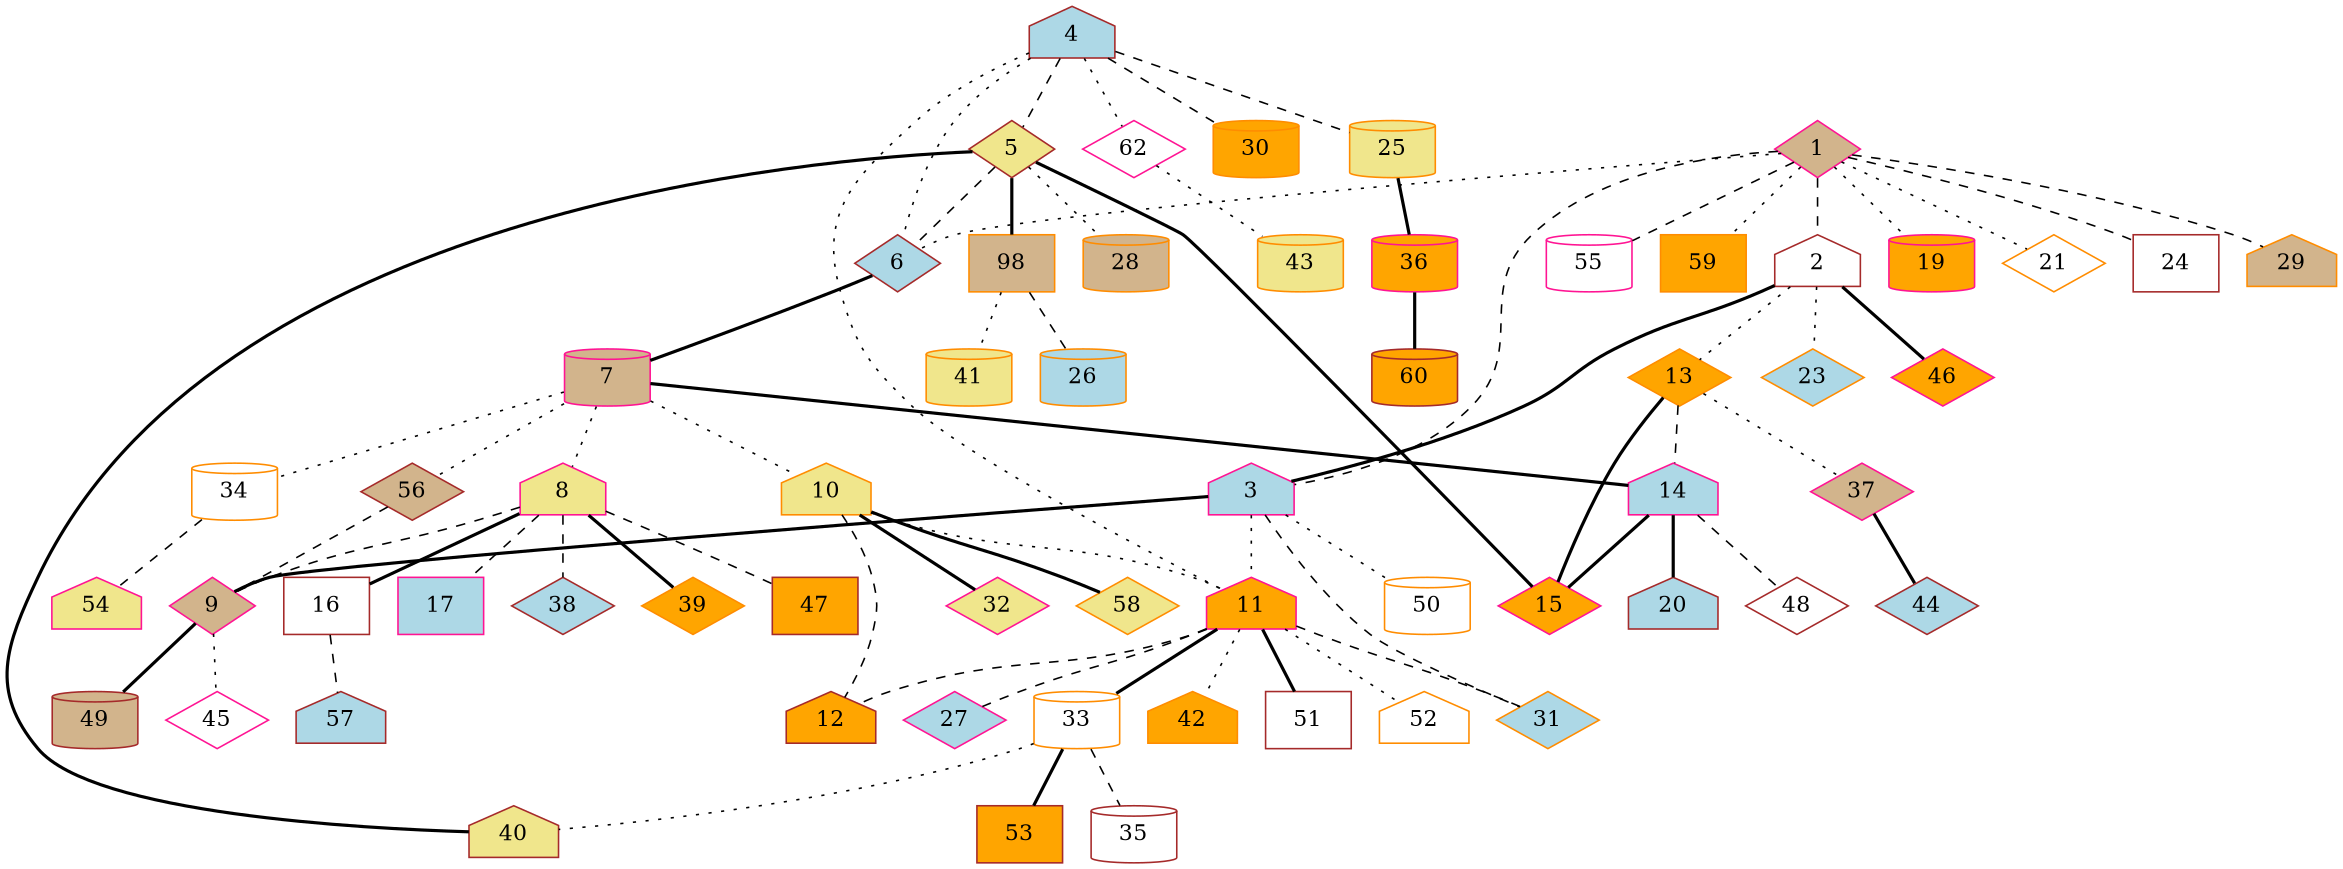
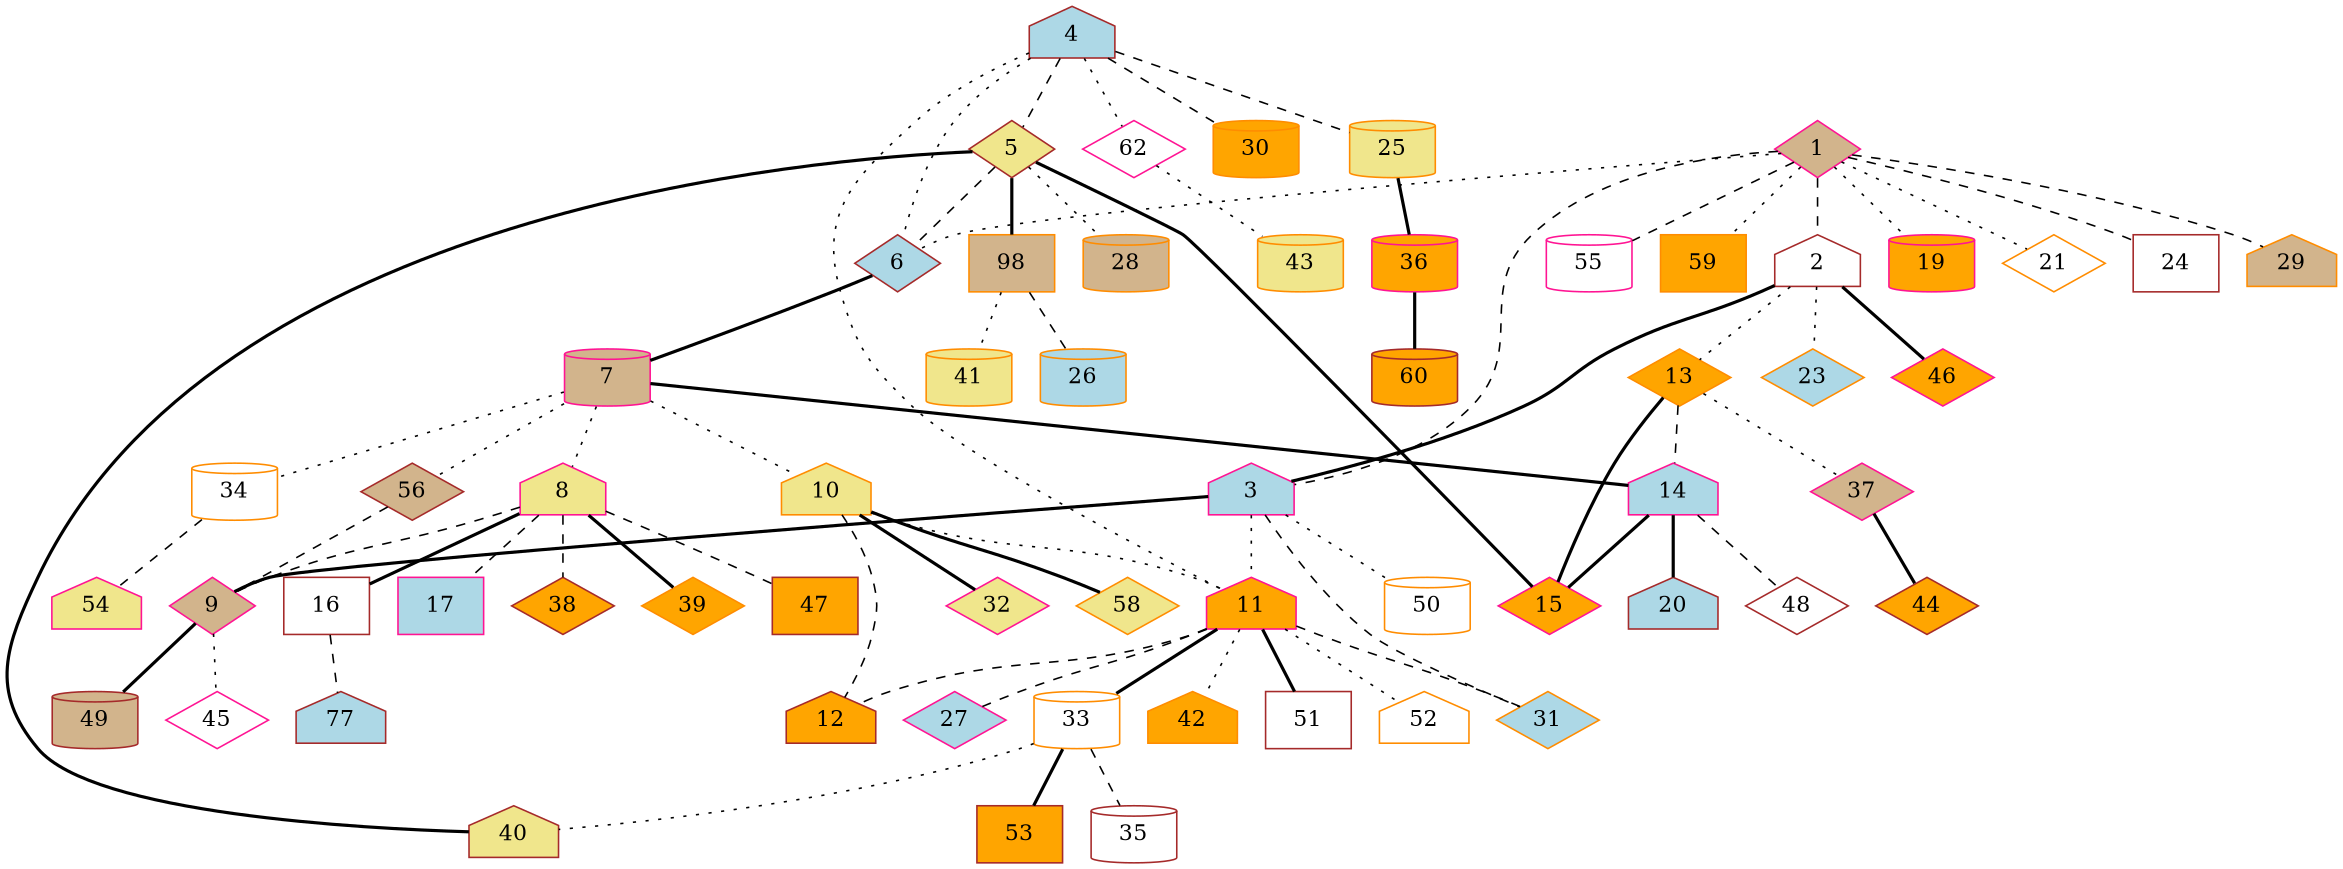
node "38": fillcolor lightblue -> orange
node "44": fillcolor lightblue -> orange
node "57": label "57" -> "77"
